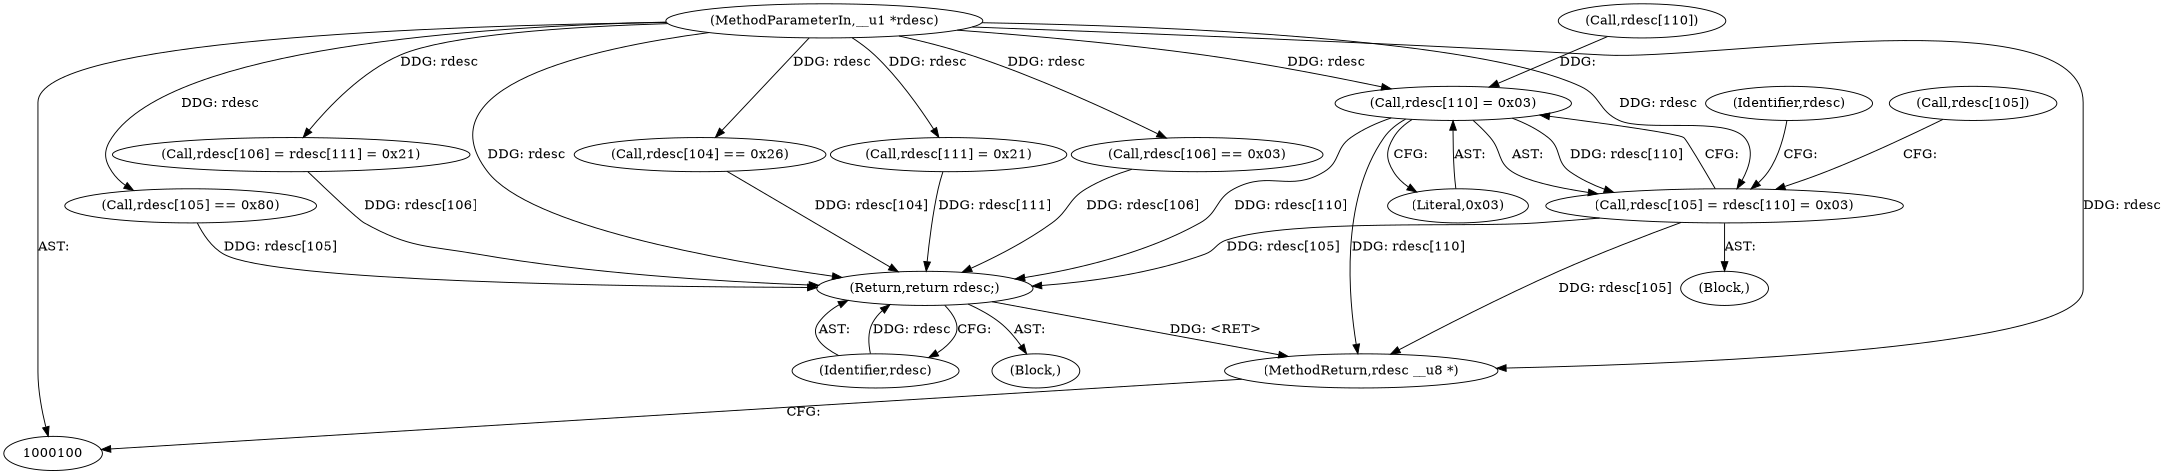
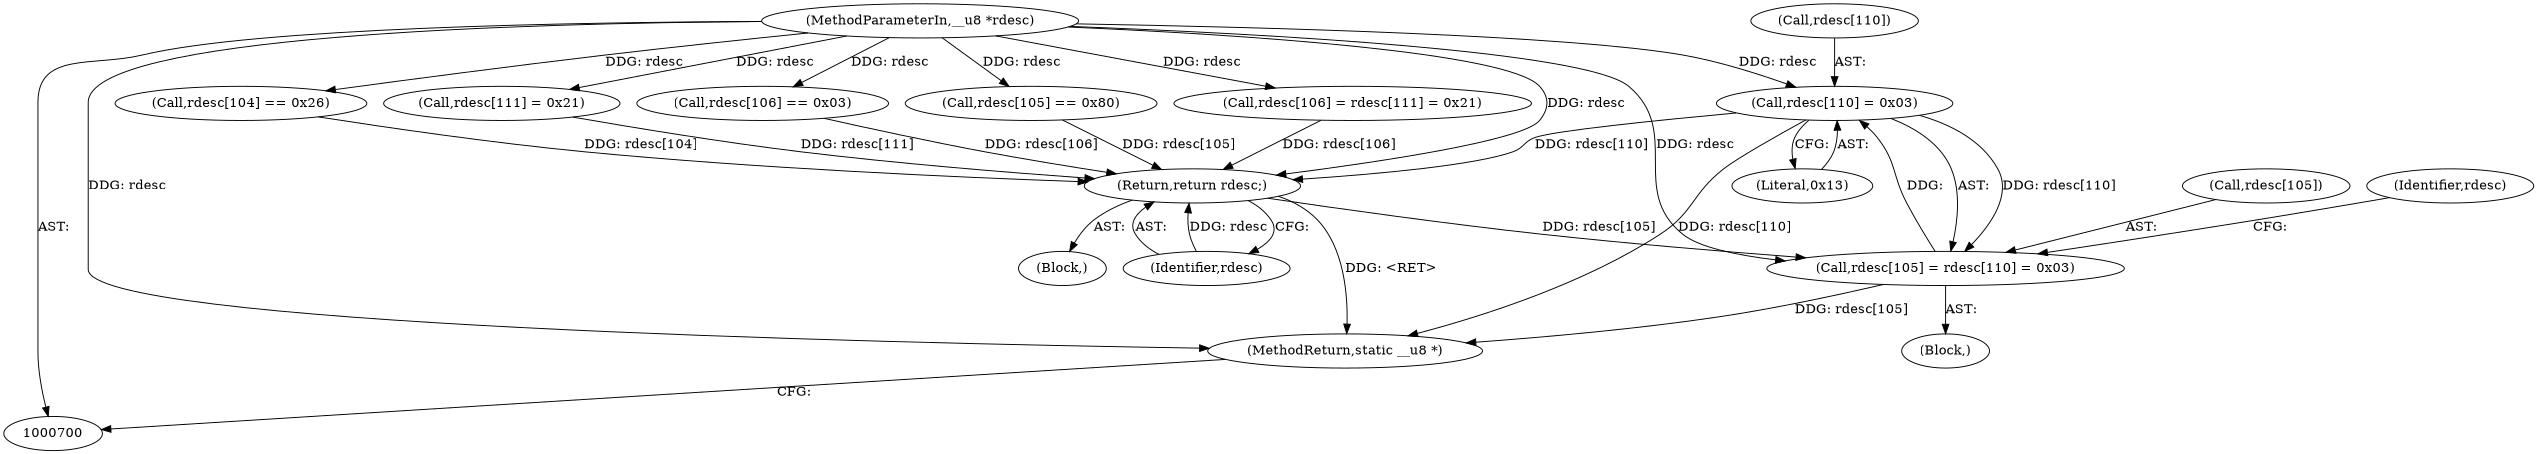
node "(MethodParameterIn,__u1 *rdesc)": label "(MethodParameterIn,__u1 *rdesc)" -> "(MethodParameterIn,__u8 *rdesc)"
edge "(Call,rdesc[110])" -> "(Call,rdesc[110] = 0x03)": label "DDG: " -> "AST: "
edge "(Call,rdesc[105] = rdesc[110] = 0x03)" -> "(Call,rdesc[110] = 0x03)": label "CFG: " -> "DDG: "
edge "(Call,rdesc[105])" -> "(Call,rdesc[105] = rdesc[110] = 0x03)": label "CFG: " -> "AST: "
node "(Literal,0x03)": label "(Literal,0x03)" -> "(Literal,0x13)"
edge "(Call,rdesc[105] = rdesc[110] = 0x03)" -> "(Return,return rdesc;)": reversed
node "(MethodReturn,rdesc __u8 *)": label "(MethodReturn,rdesc __u8 *)" -> "(MethodReturn,static __u8 *)"
node "1000100": label "1000100" -> "1000700"
